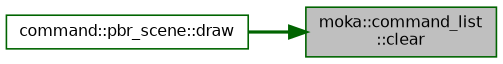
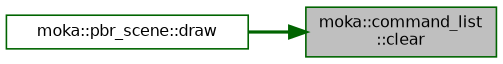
node "command::pbr_scene::draw": label "command::pbr_scene::draw" -> "moka::pbr_scene::draw"
